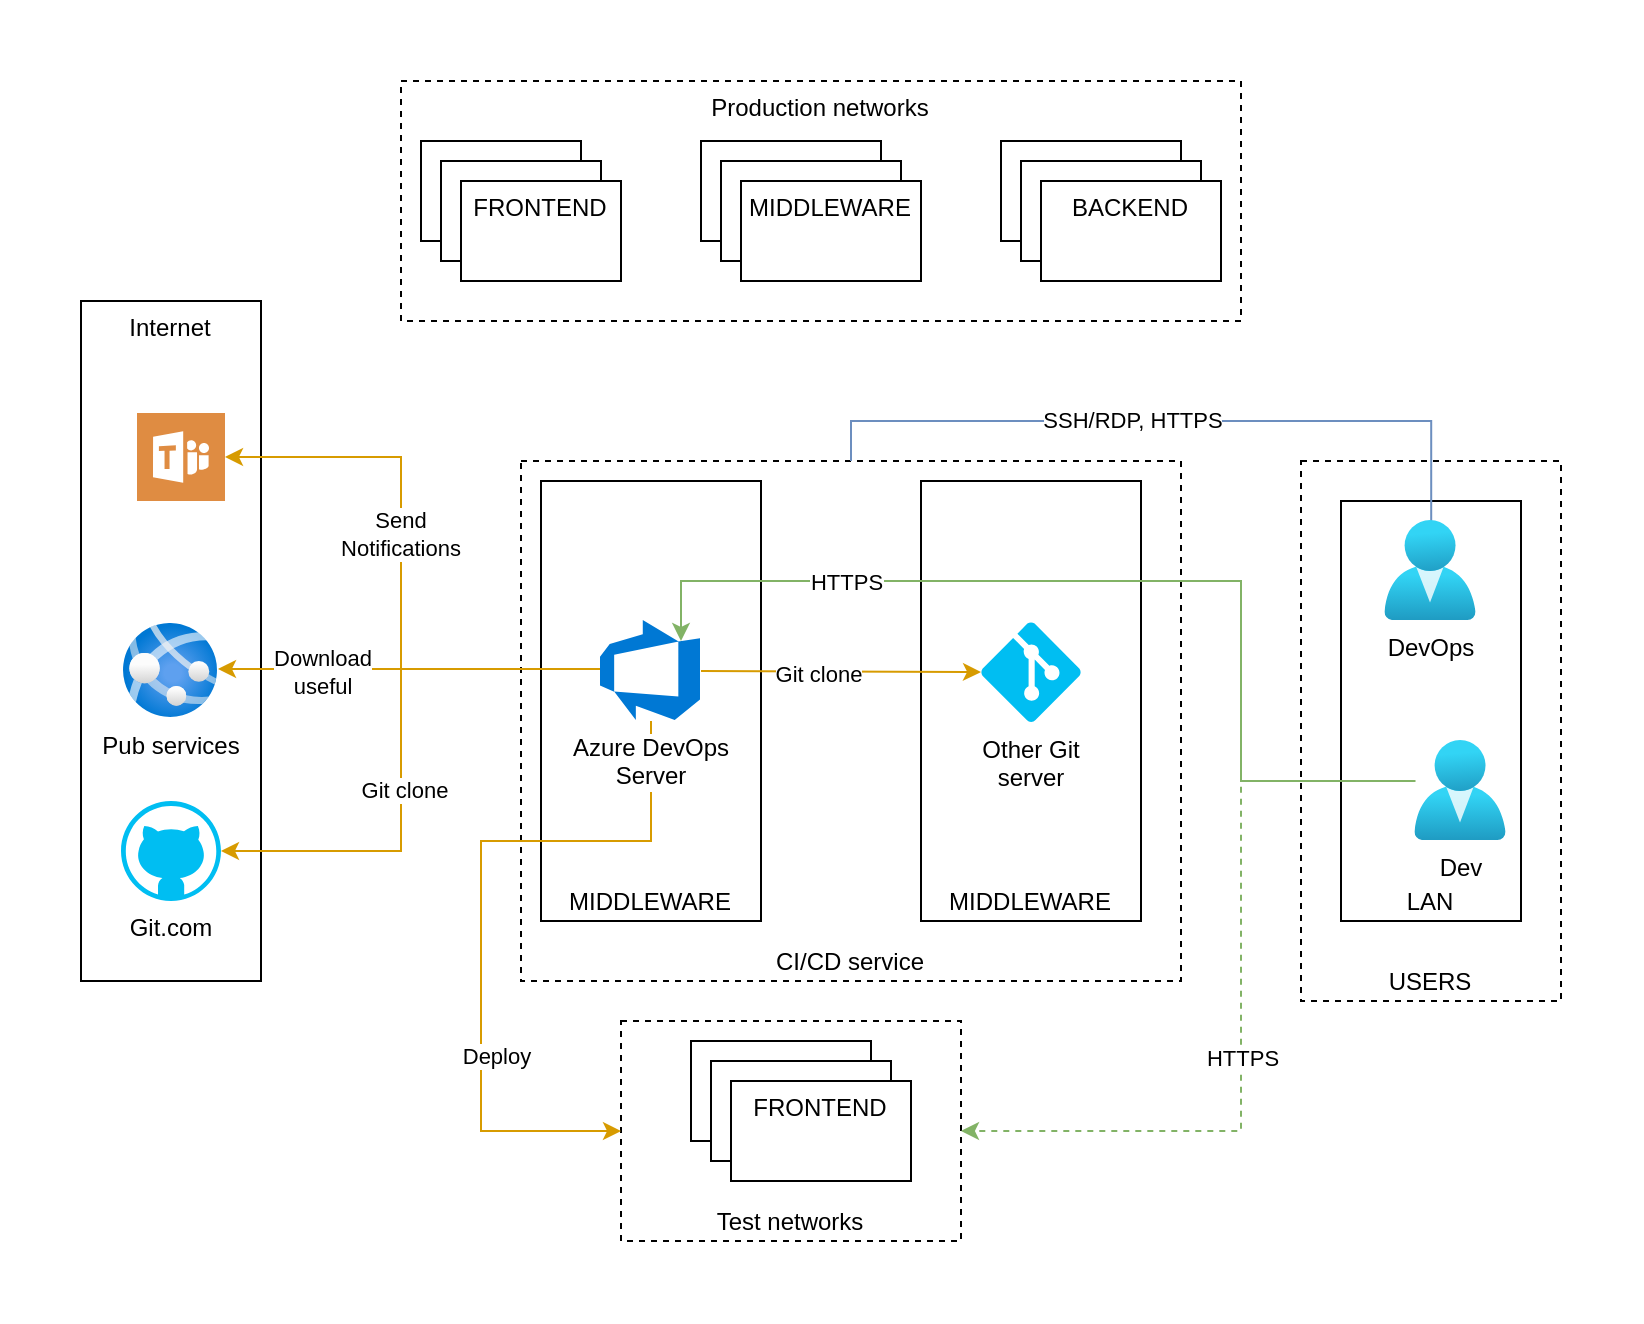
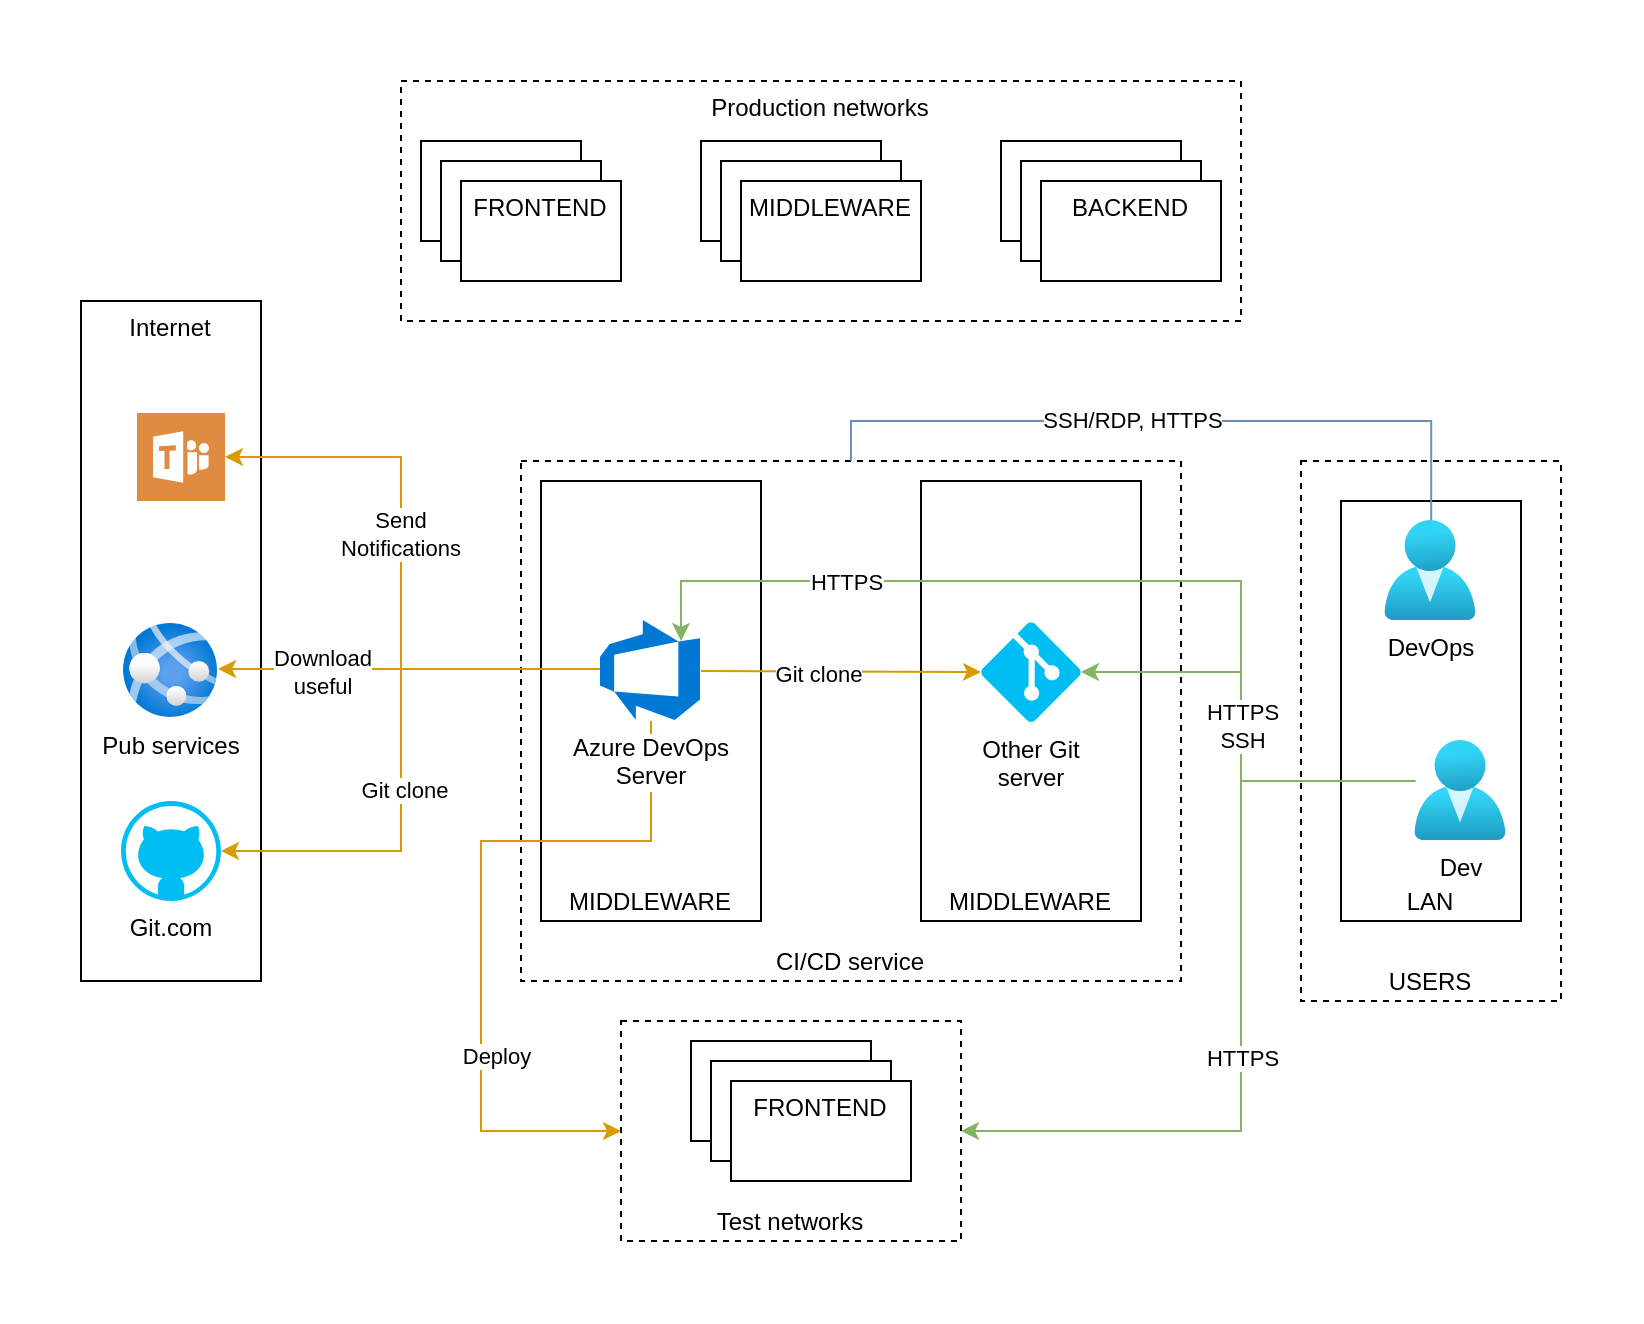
edge "Dev" -> "Other Git server": added, label "HTTPS SSH"
edge "Dev" -> "Test networks": style dashed -> solid
